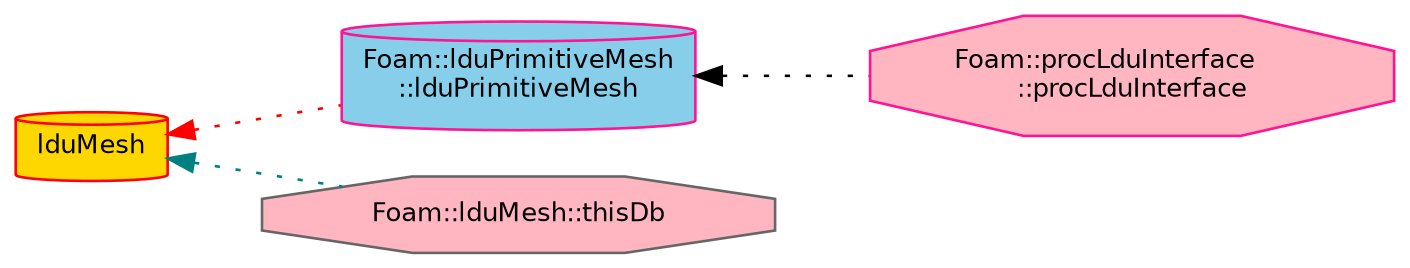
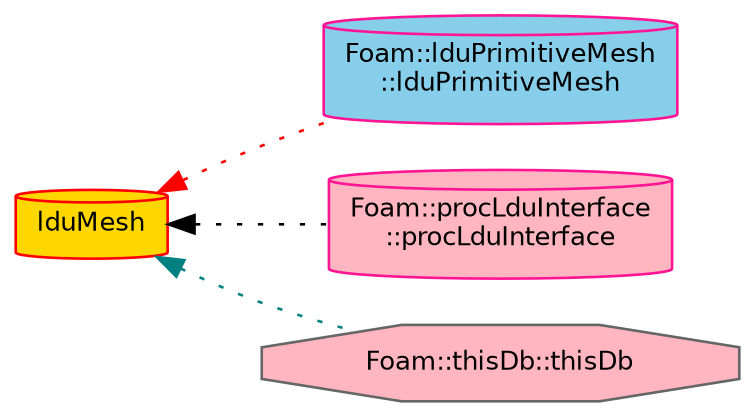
edge "Foam::procLduInterface ::procLduInterface" -> "Foam::lduPrimitiveMesh ::lduPrimitiveMesh": now "Foam::procLduInterface ::procLduInterface" -> "lduMesh"
node "Foam::procLduInterface ::procLduInterface": shape octagon -> cylinder
node "Foam::lduMesh::thisDb": label "Foam::lduMesh::thisDb" -> "Foam::thisDb::thisDb"
